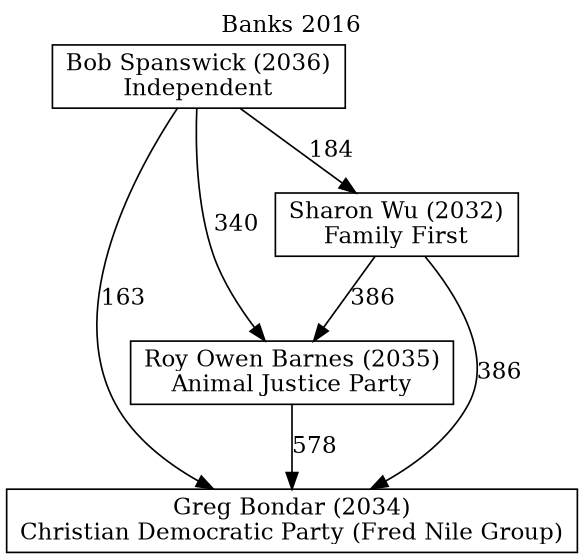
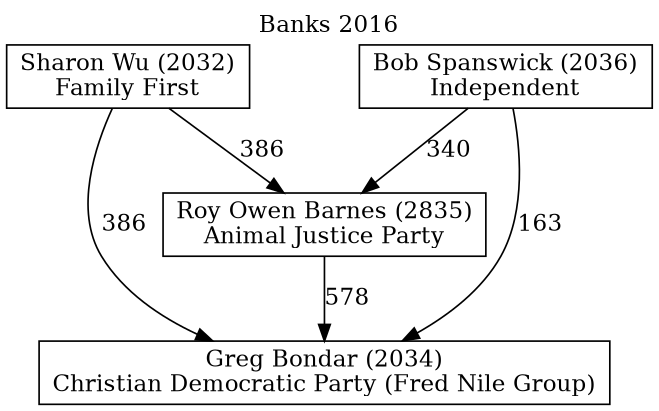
edge "Bob Spanswick (2036) Independent" -> "Sharon Wu (2032) Family First": removed, label "184"
node "Roy Owen Barnes (2035) Animal Justice Party": label "Roy Owen Barnes (2035) Animal Justice Party" -> "Roy Owen Barnes (2835) Animal Justice Party"
